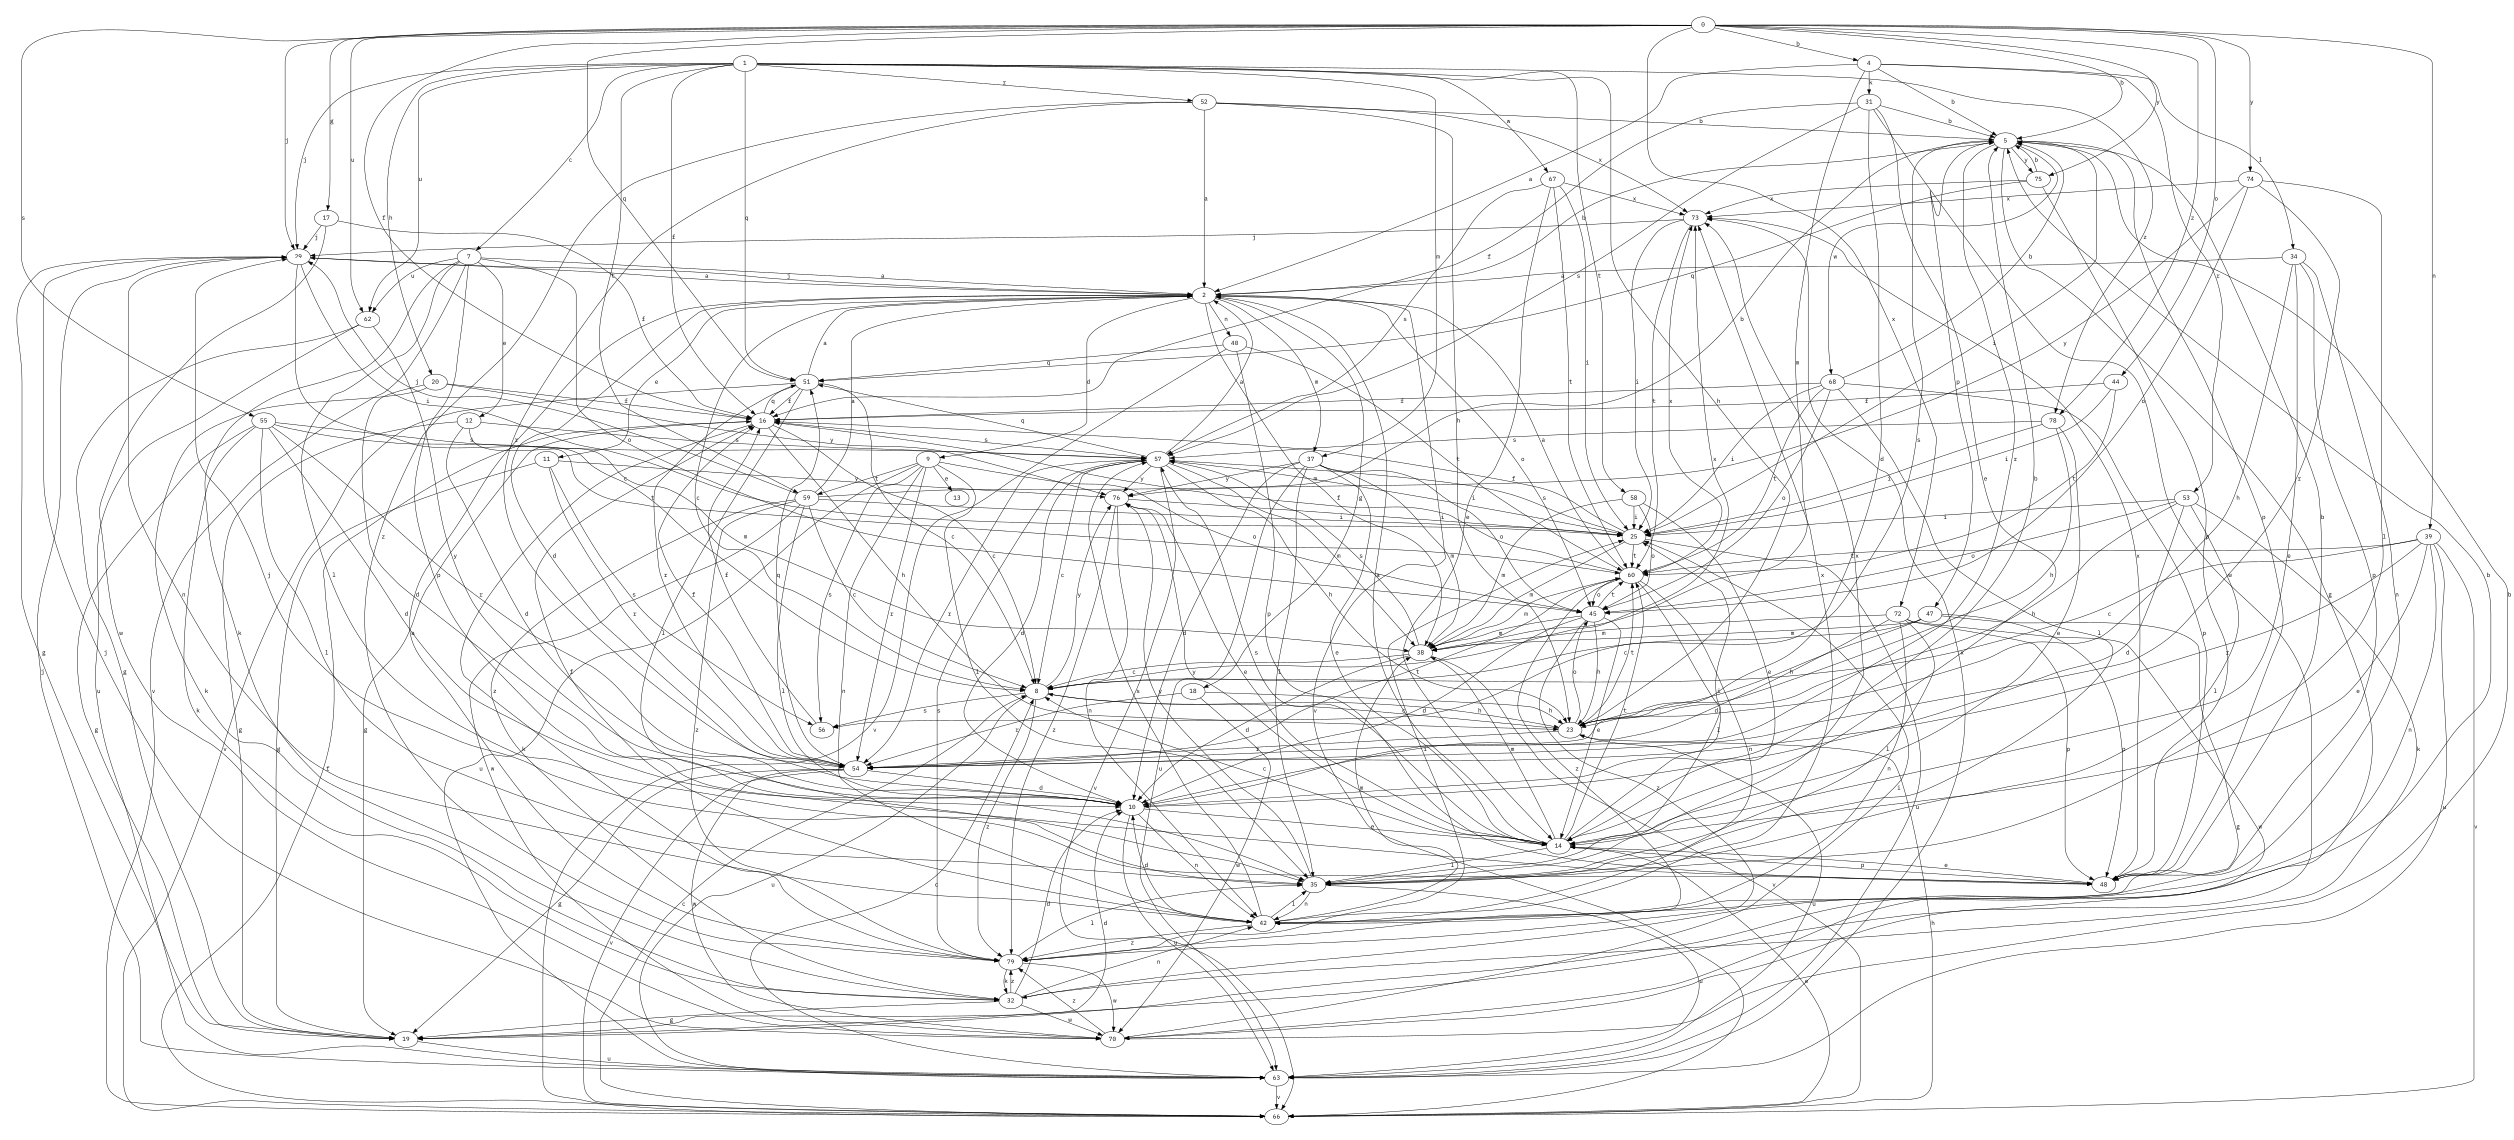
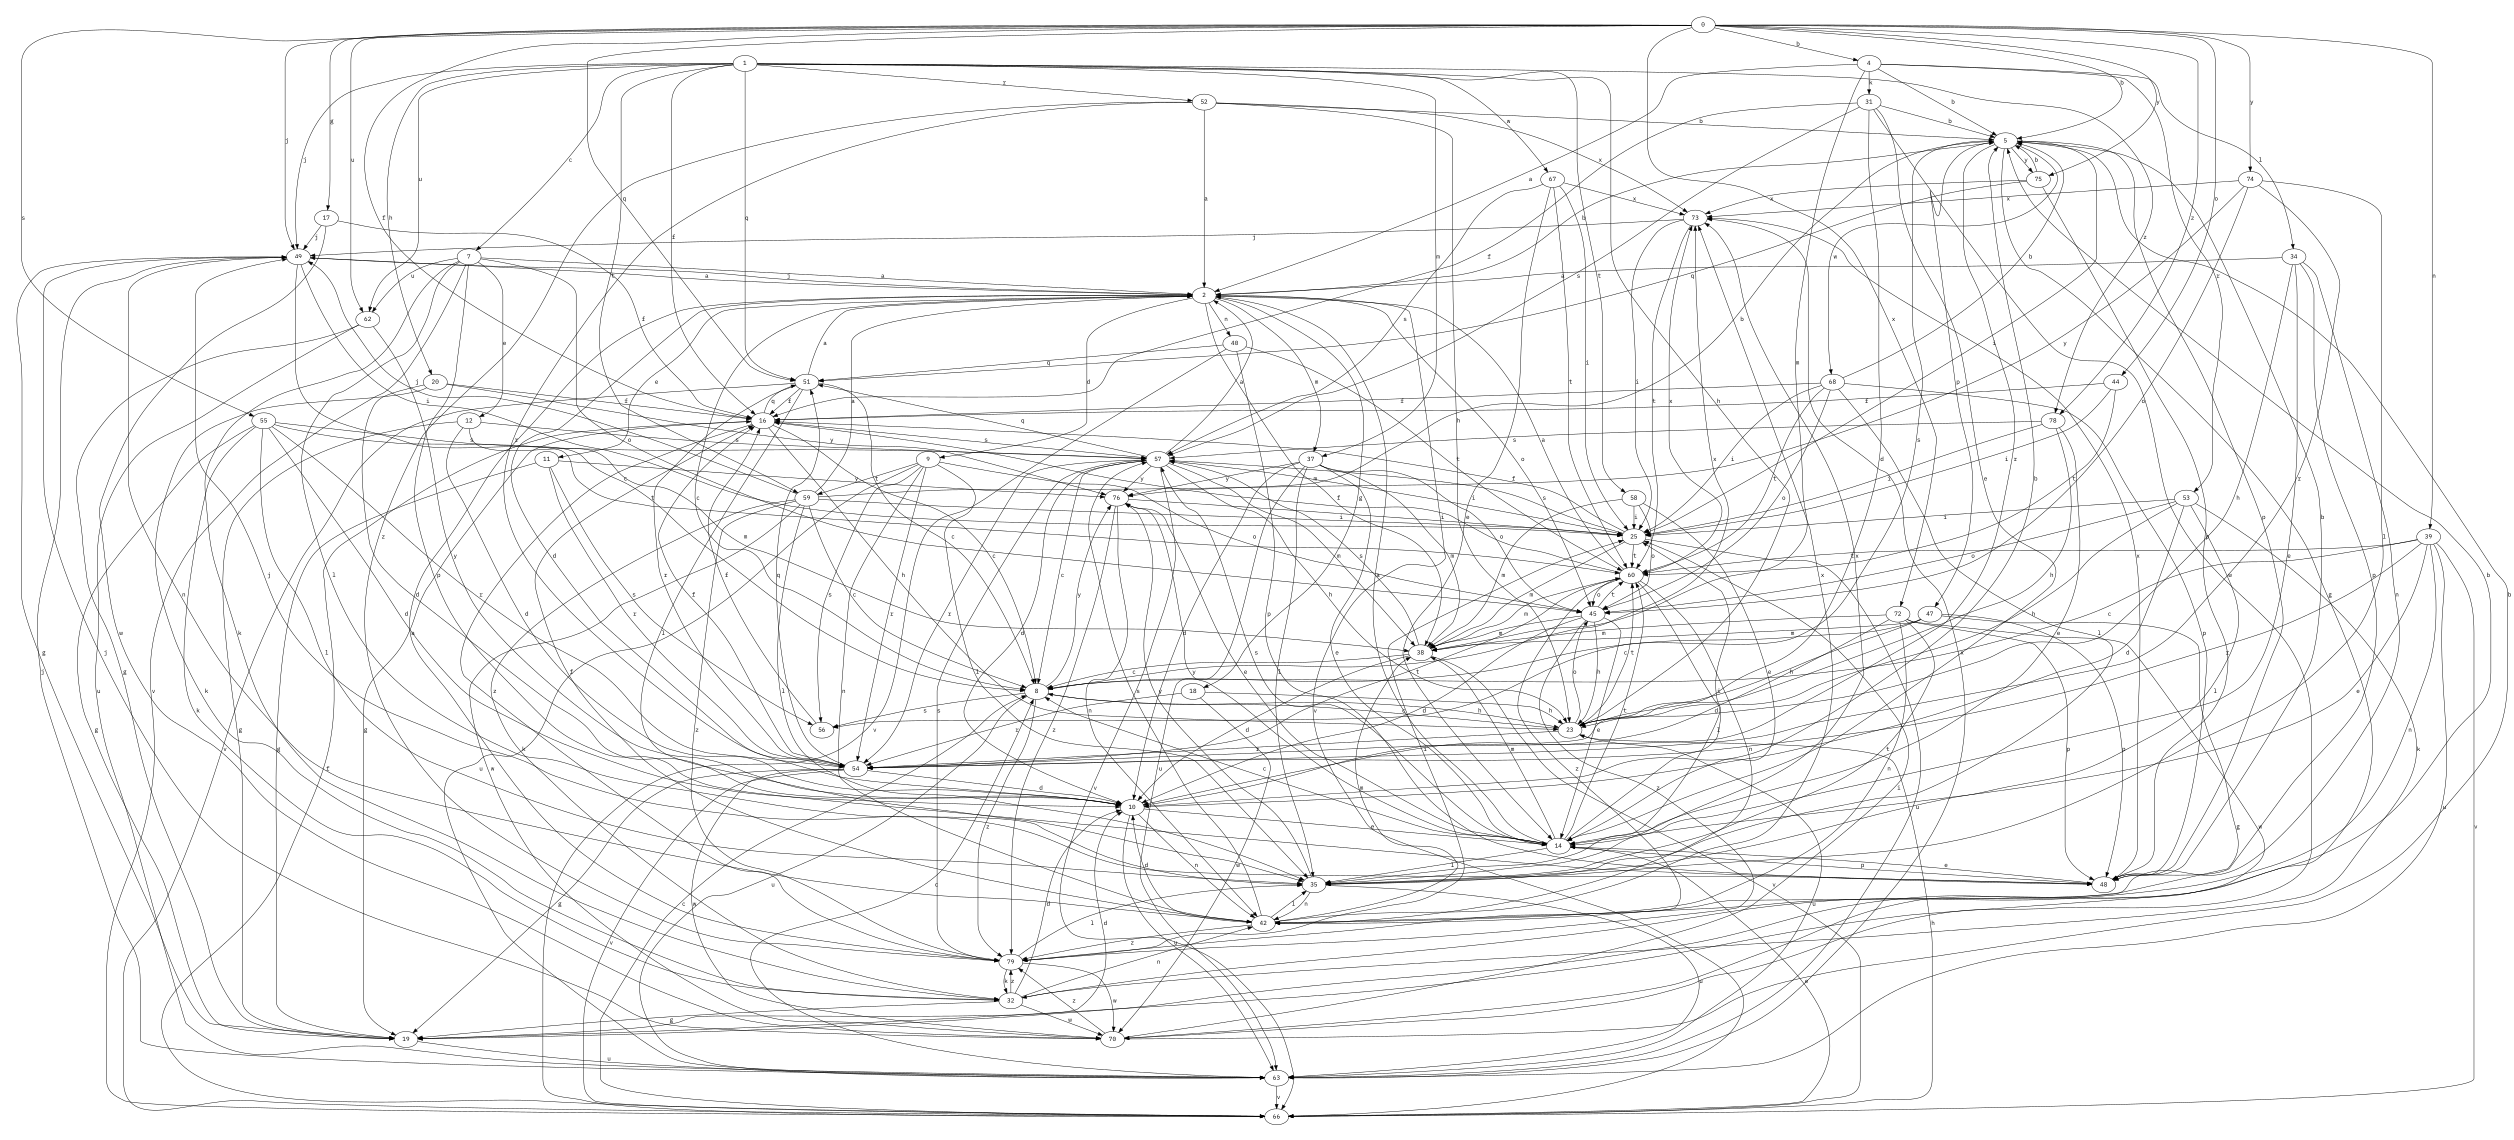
node "29": label "29" -> "49"
node "13": removed
edge "72" -> "35": label "l" -> "t"
